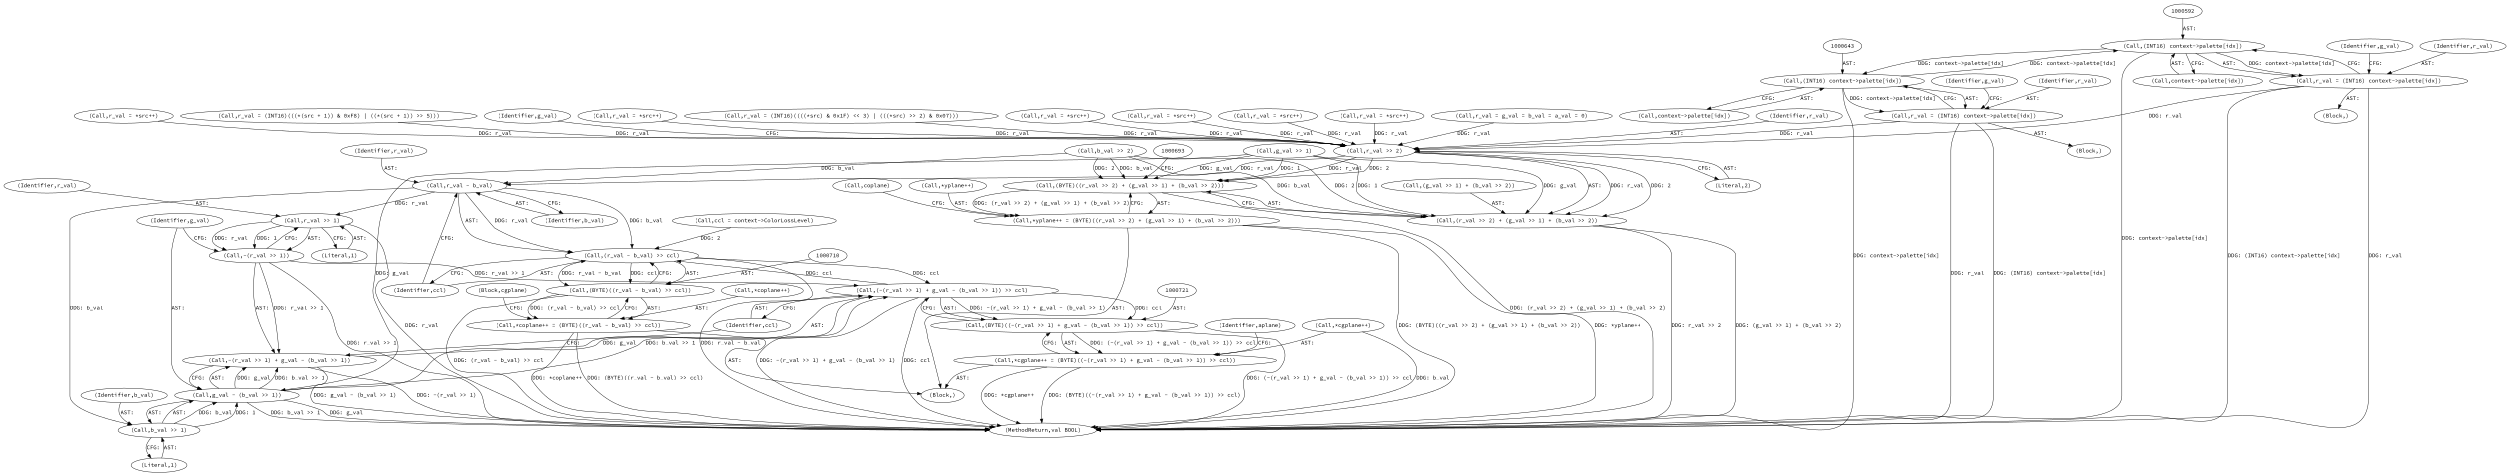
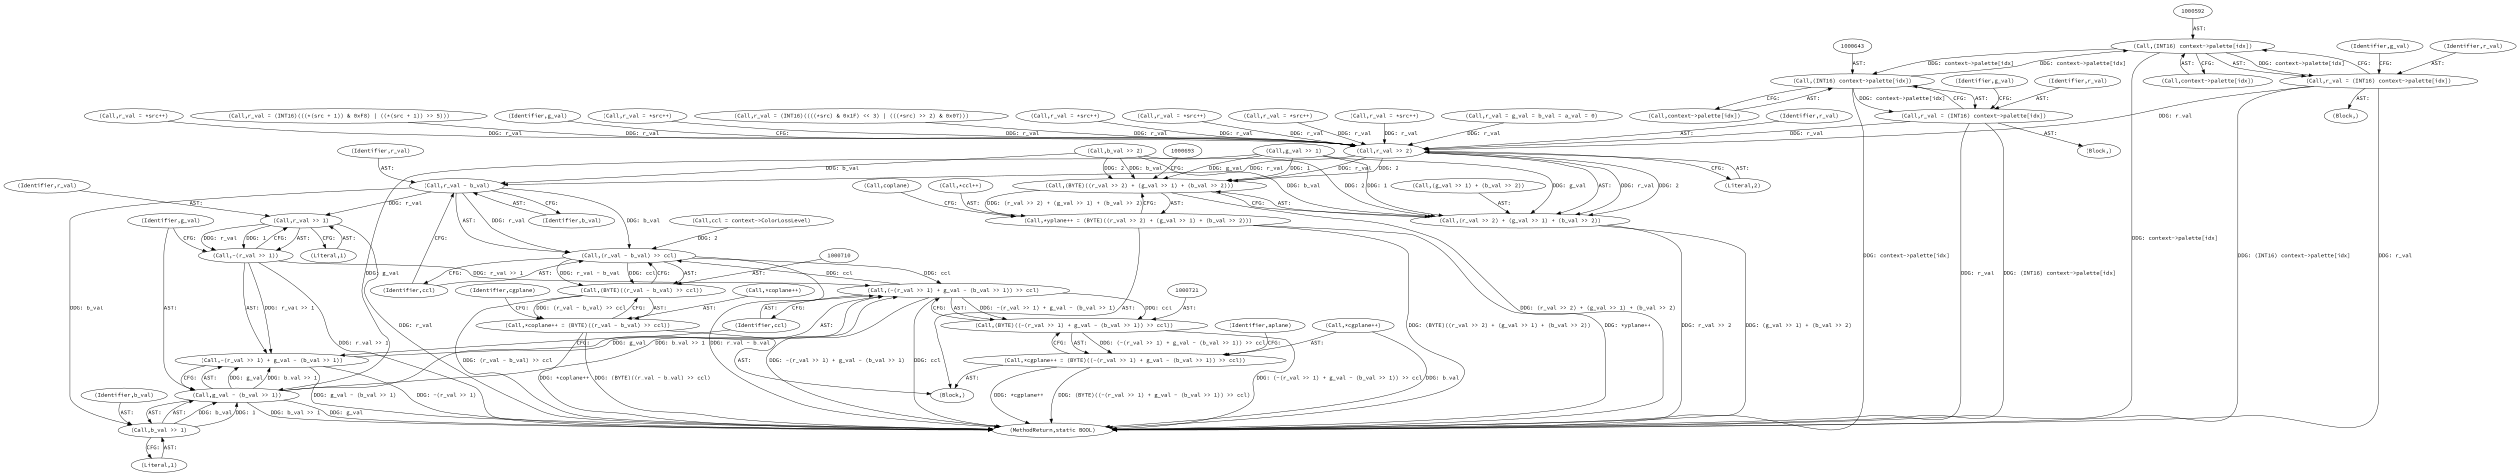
node "(Call,*yplane++)": label "(Call,*yplane++)" -> "(Call,*ccl++)"
node "(Block,cgplane)": label "(Block,cgplane)" -> "(Identifier,cgplane)"
node "(MethodReturn,val BOOL)": label "(MethodReturn,val BOOL)" -> "(MethodReturn,static BOOL)"
